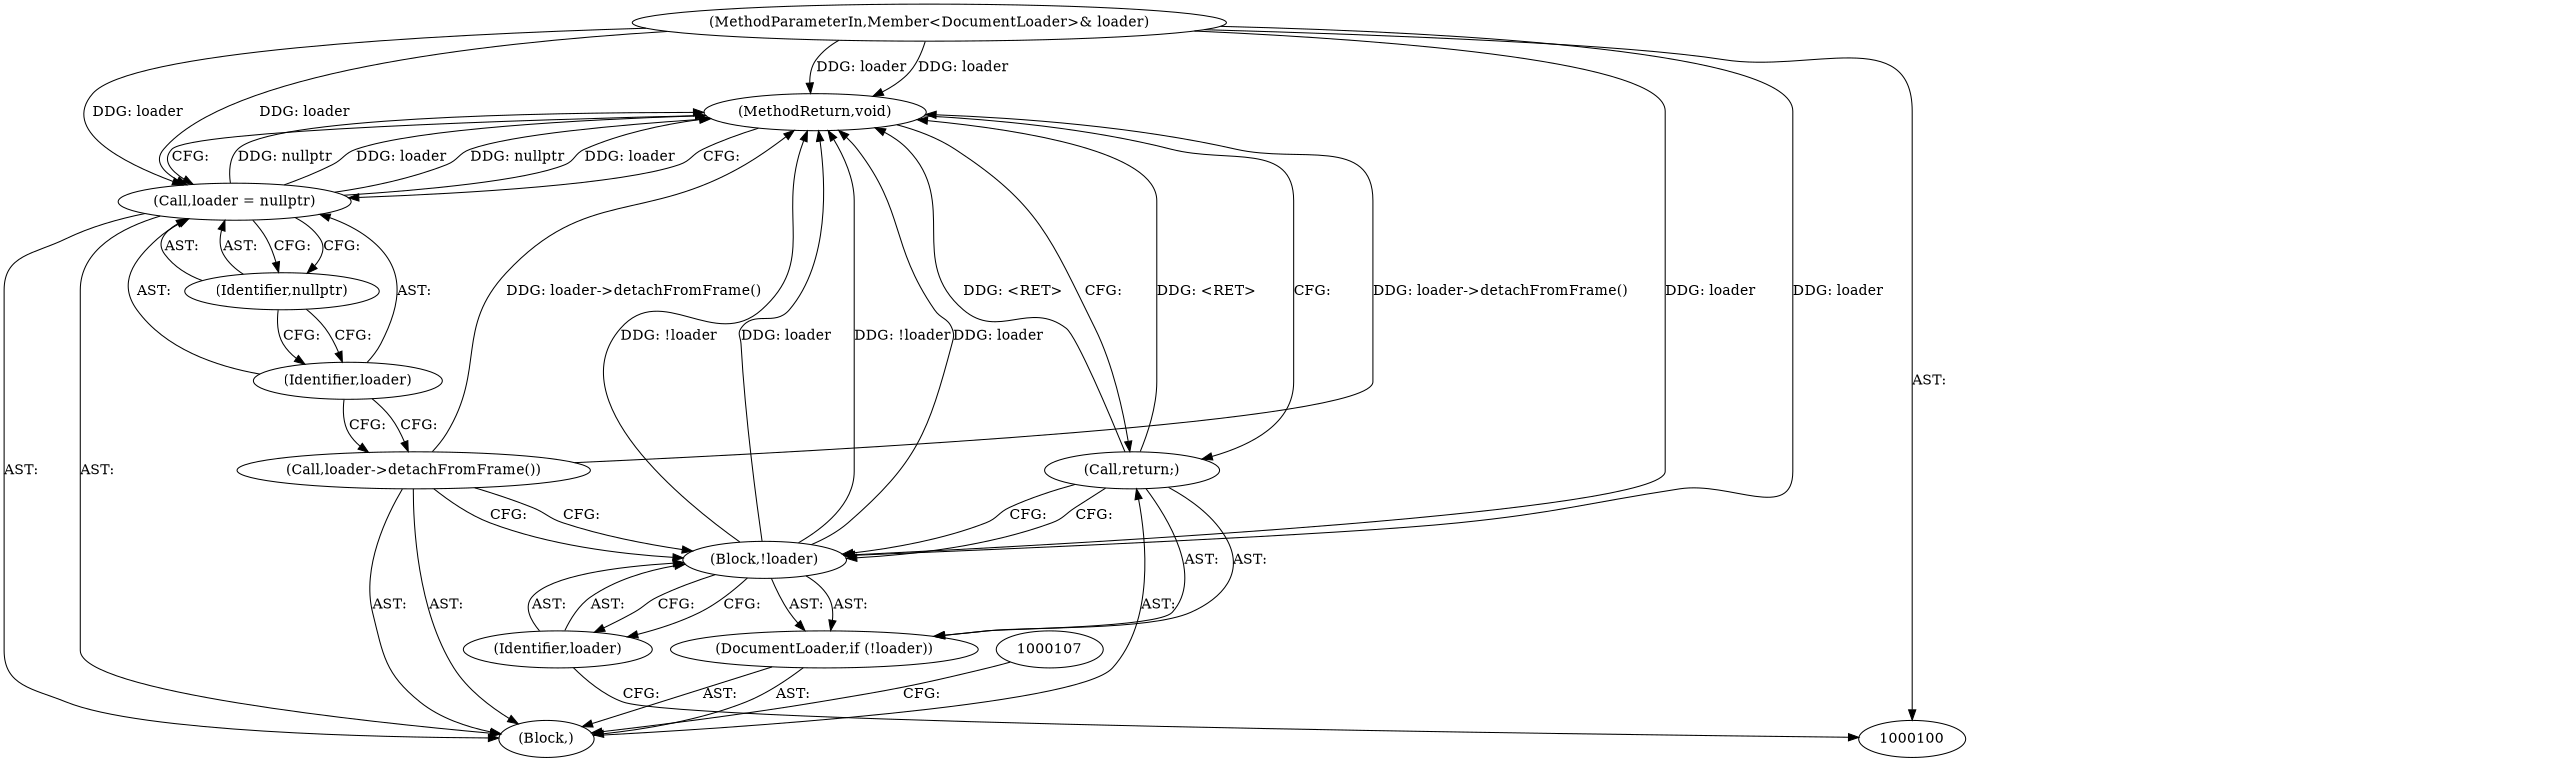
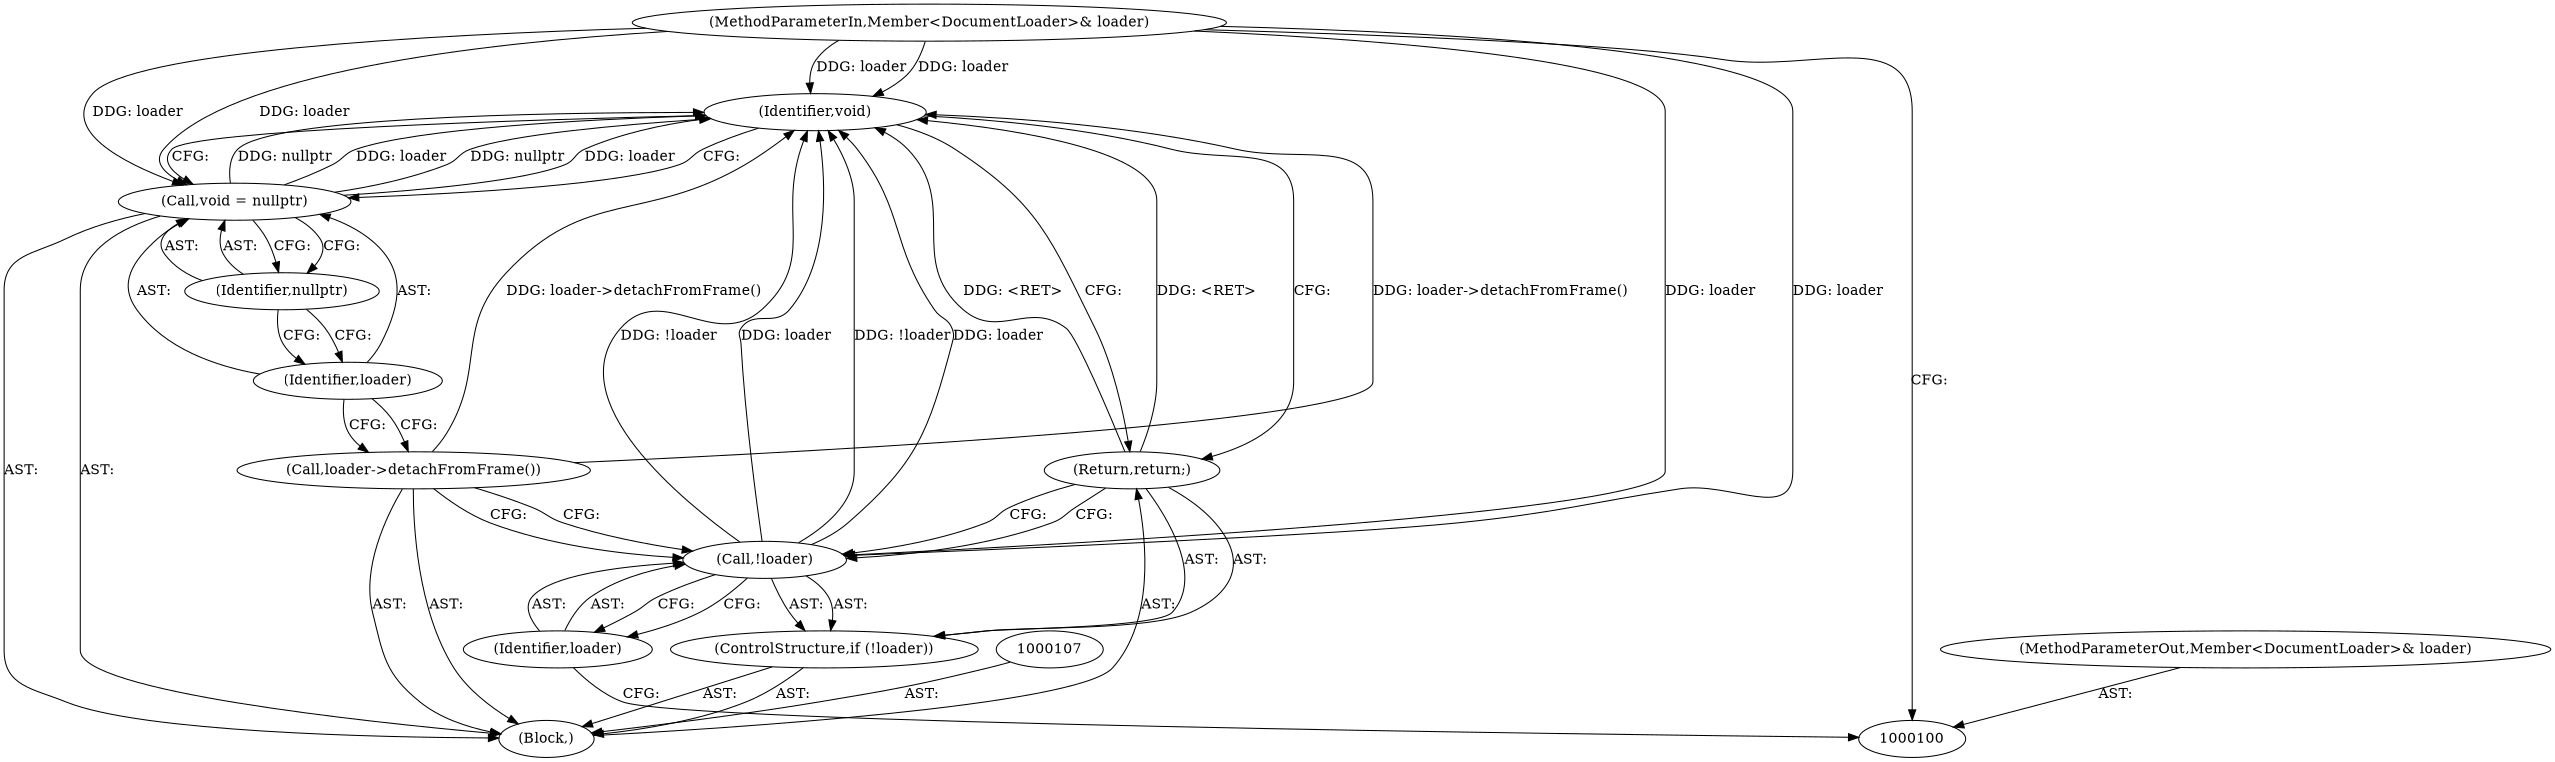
node "(MethodReturn,void)": label "(MethodReturn,void)" -> "(Identifier,void)"
node "(Call,loader = nullptr)": label "(Call,loader = nullptr)" -> "(Call,void = nullptr)"
edge "(MethodParameterIn,Member<DocumentLoader>& loader)" -> "1000100": label "AST: " -> "CFG: "
node "(Call,return;)": label "(Call,return;)" -> "(Return,return;)"
node "(Block,!loader)": label "(Block,!loader)" -> "(Call,!loader)"
node "(DocumentLoader,if (!loader))": label "(DocumentLoader,if (!loader))" -> "(ControlStructure,if (!loader))"
node "(MethodParameterOut,Member<DocumentLoader>& loader)": added
edge "1000107" -> "(Block,)": label "CFG: " -> "AST: "
